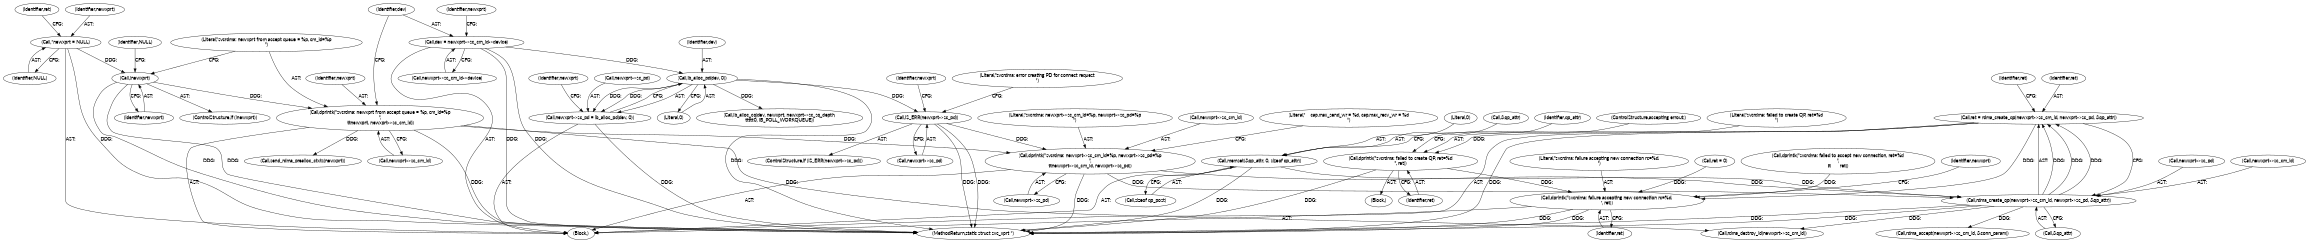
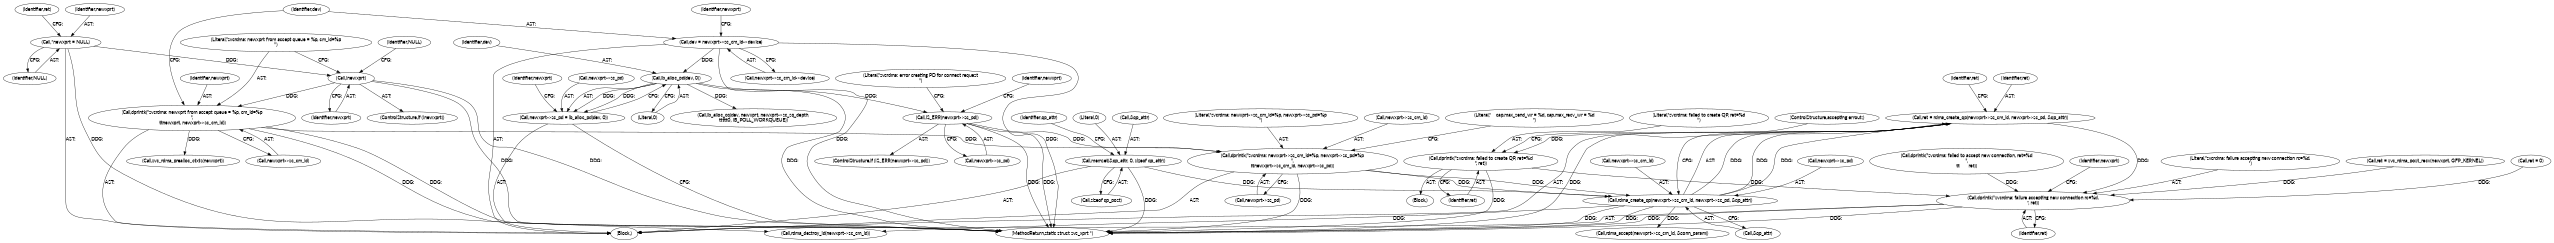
node "(Call,send_rdma_prealloc_ctxts(newxprt))": label "(Call,send_rdma_prealloc_ctxts(newxprt))" -> "(Call,svc_rdma_prealloc_ctxts(newxprt))"
node "(Call,ret = svc_rdma_post_recv(newxprt, GFP_KERNEL))": added
edge "(Call,newxprt->sc_pd = ib_alloc_pd(dev, 0))" -> "(MethodReturn,static struct svc_xprt *)": label "DDG: " -> "CFG: "
